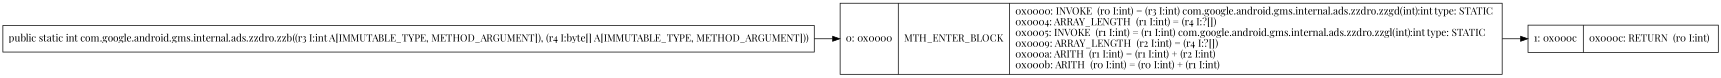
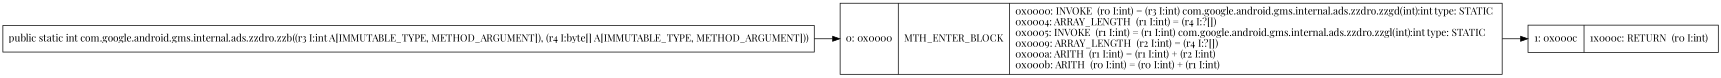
node "1: 0x000c": text "0x000c: RETURN  (r0 I:int)" -> "1x000c: RETURN  (r0 I:int)"
